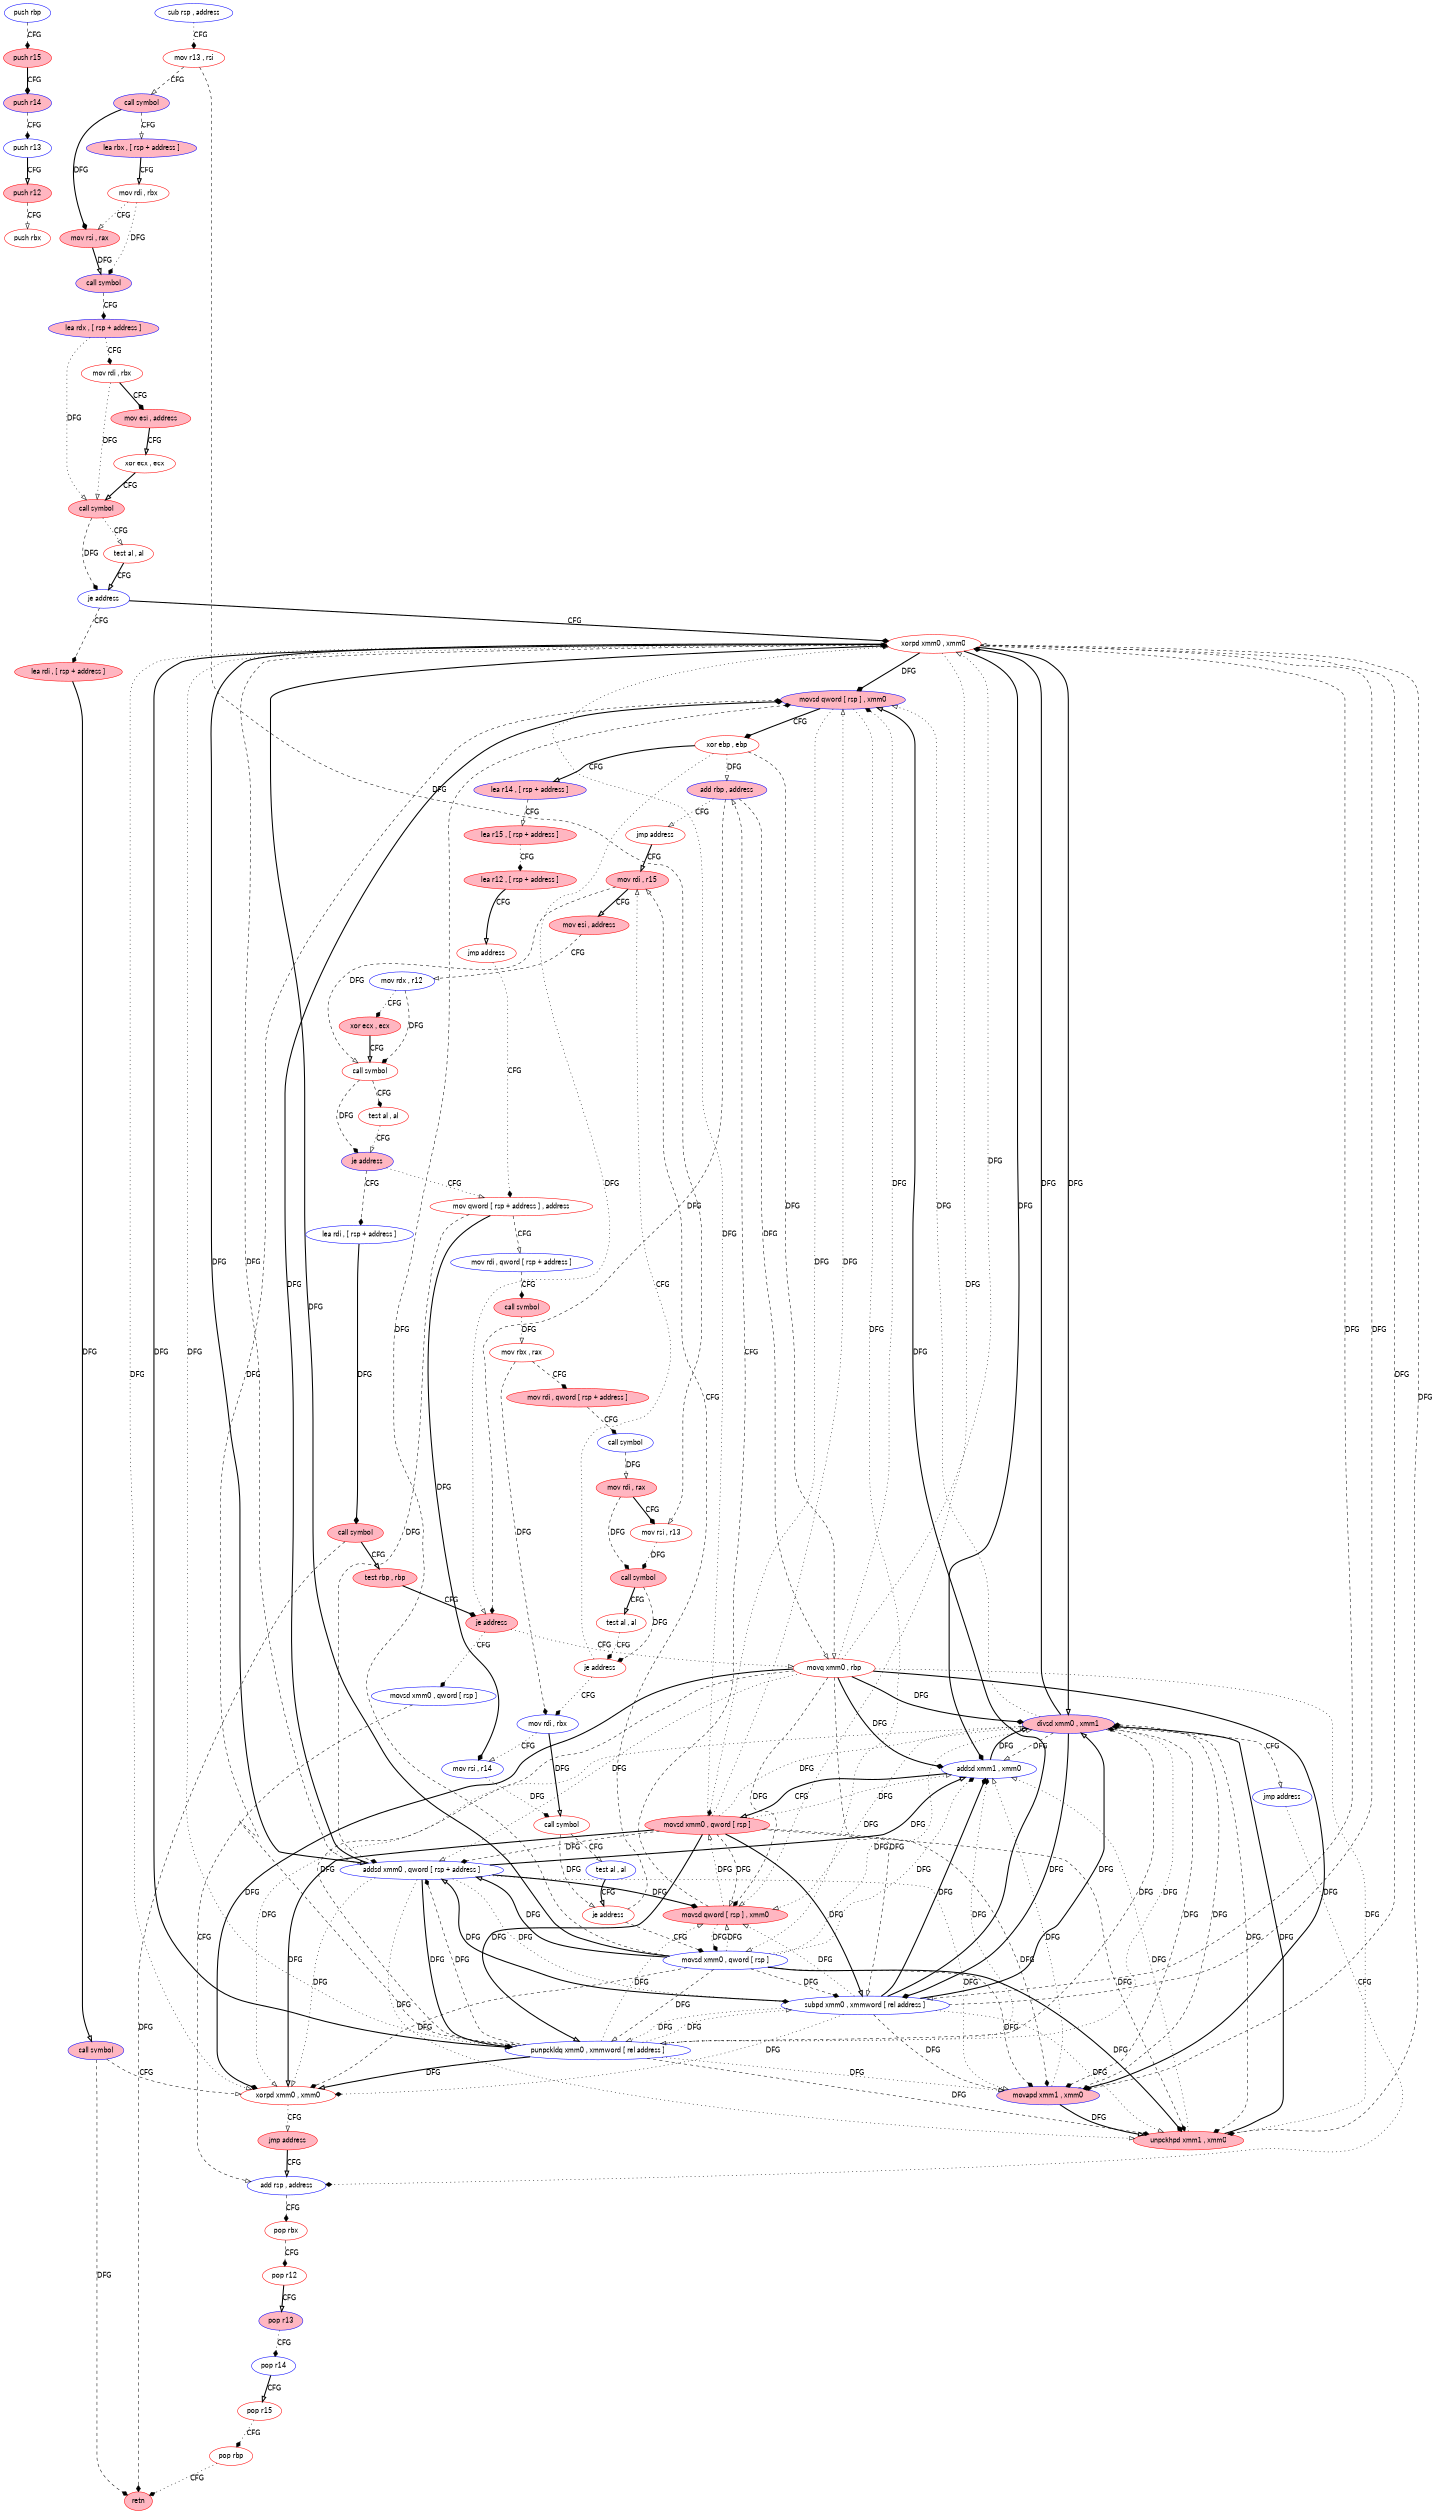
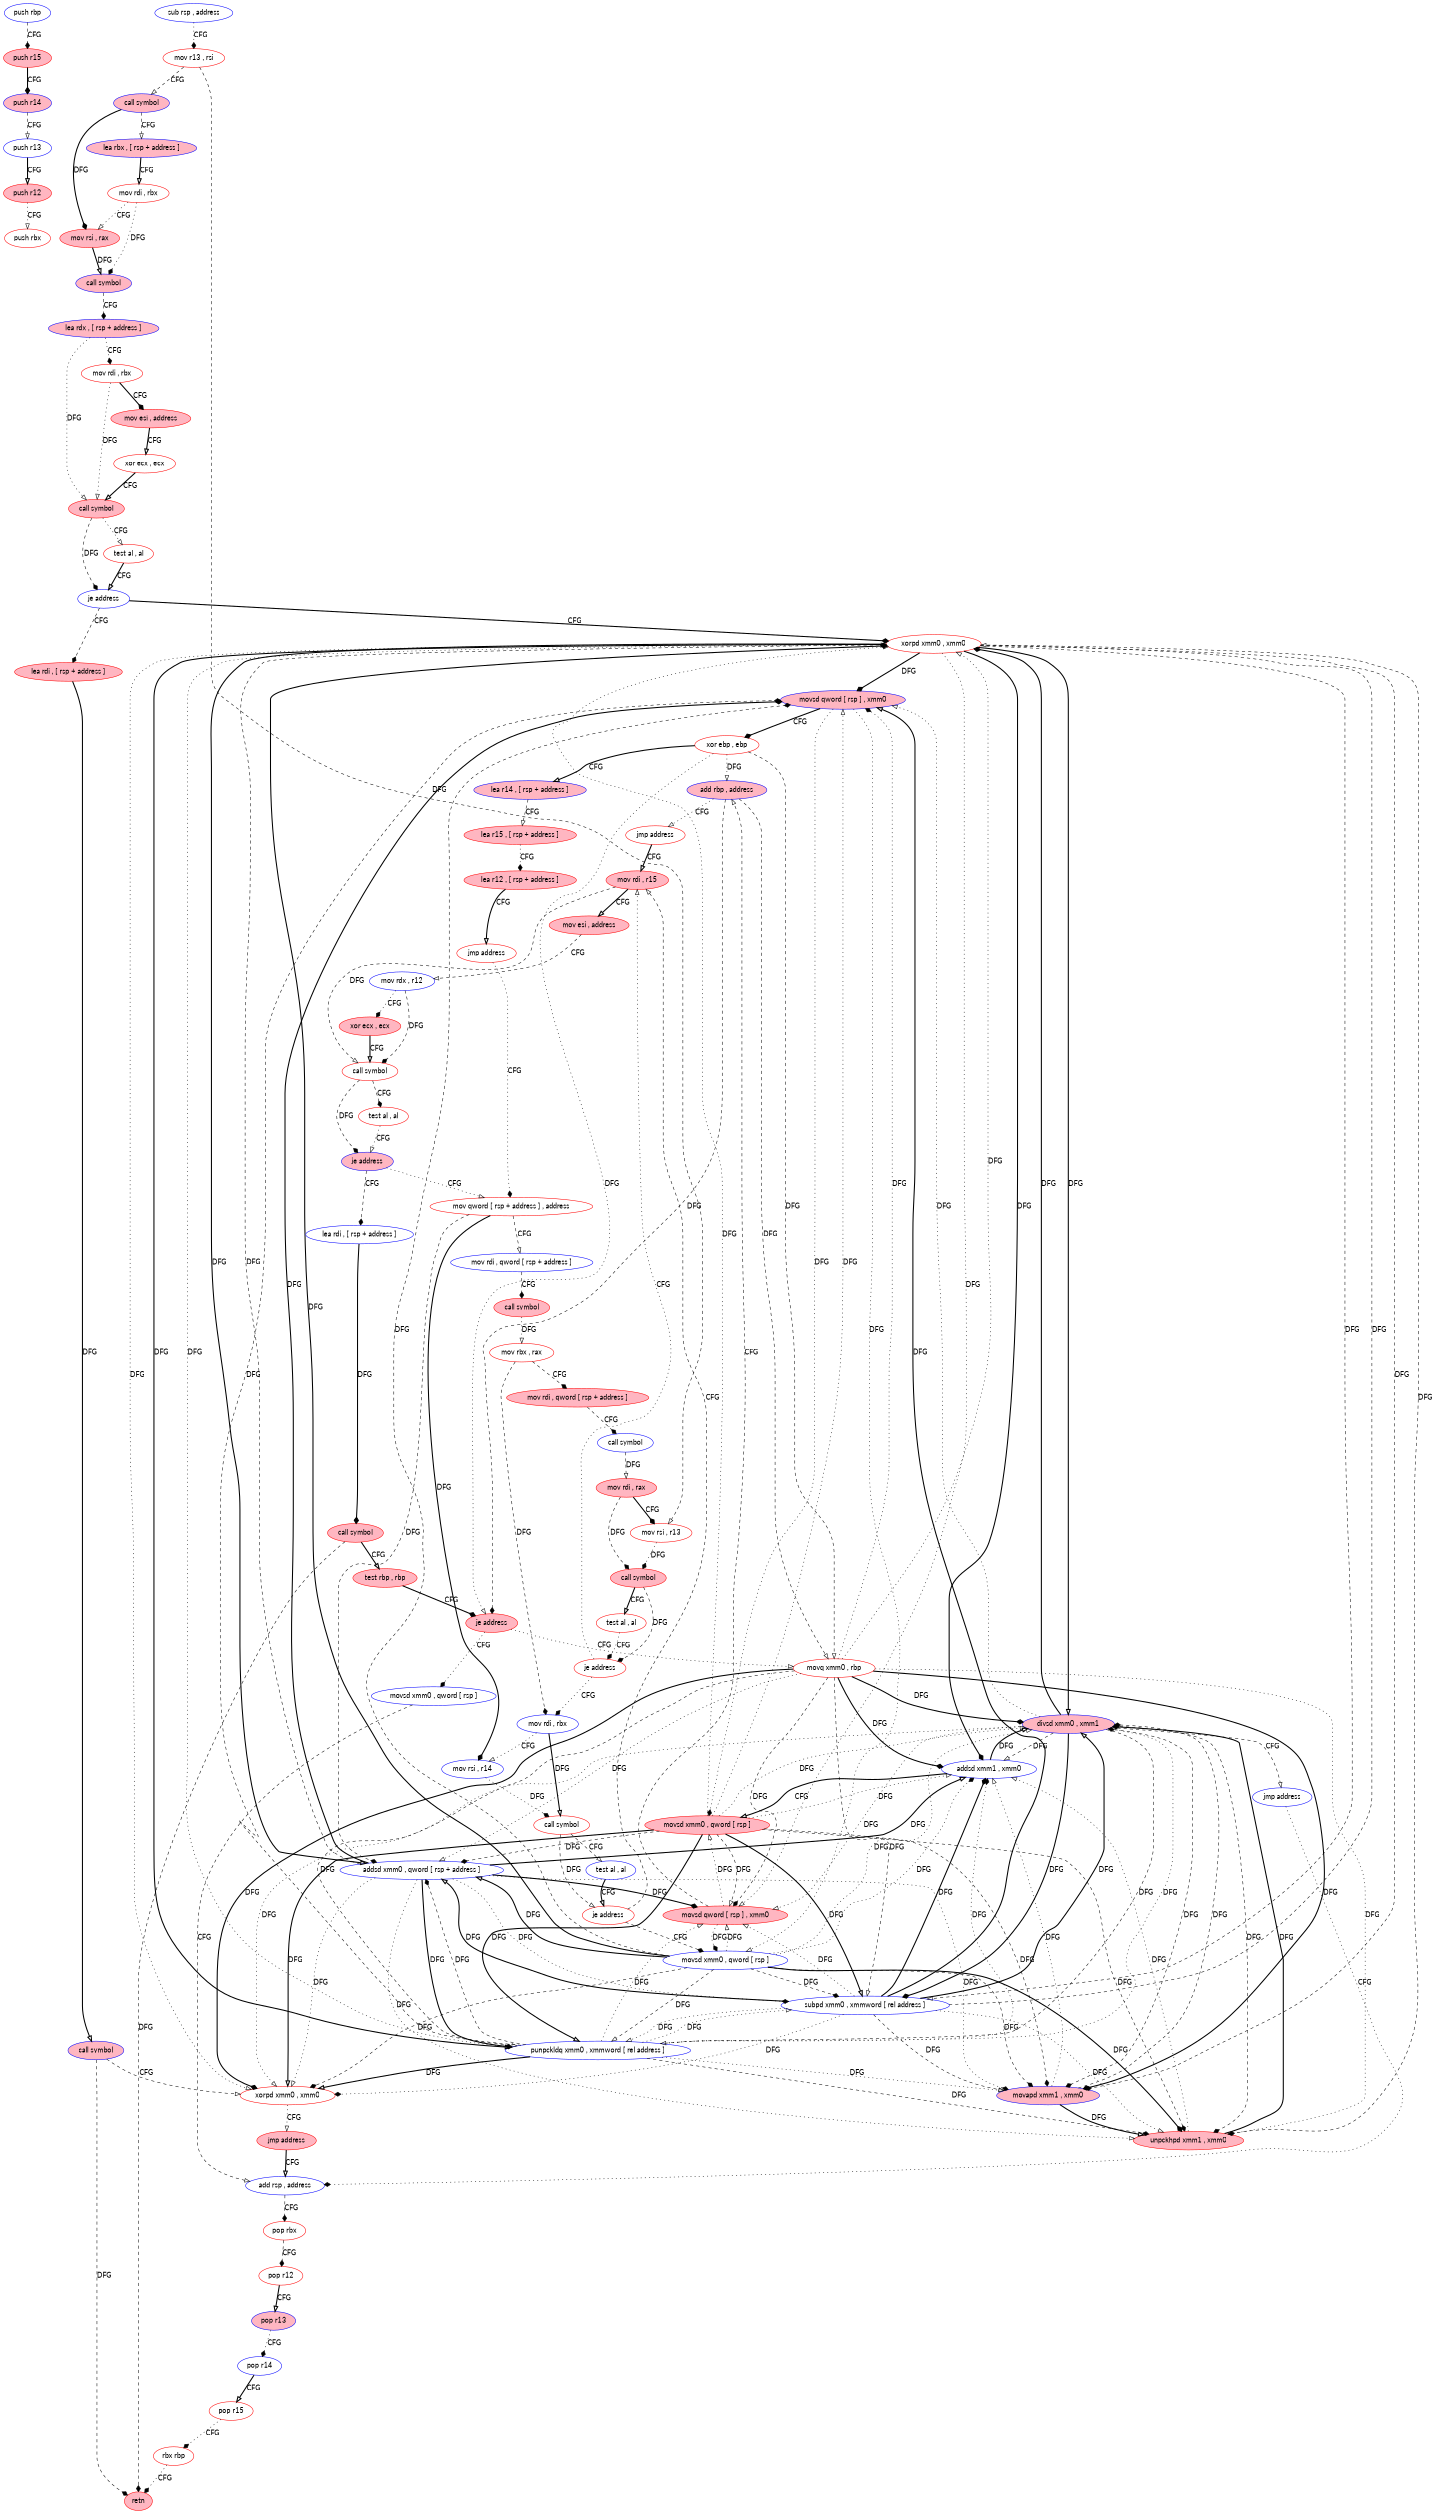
edge "push r14" -> "push r13": arrowhead diamond -> onormal
edge "push r12" -> "push rbx": style dashed -> dotted
edge "addsd xmm0 , qword [ rsp + address ]" -> "movapd xmm1 , xmm0": arrowhead onormal -> diamond
node "pop rbp": label "pop rbp" -> "rbx rbp"
